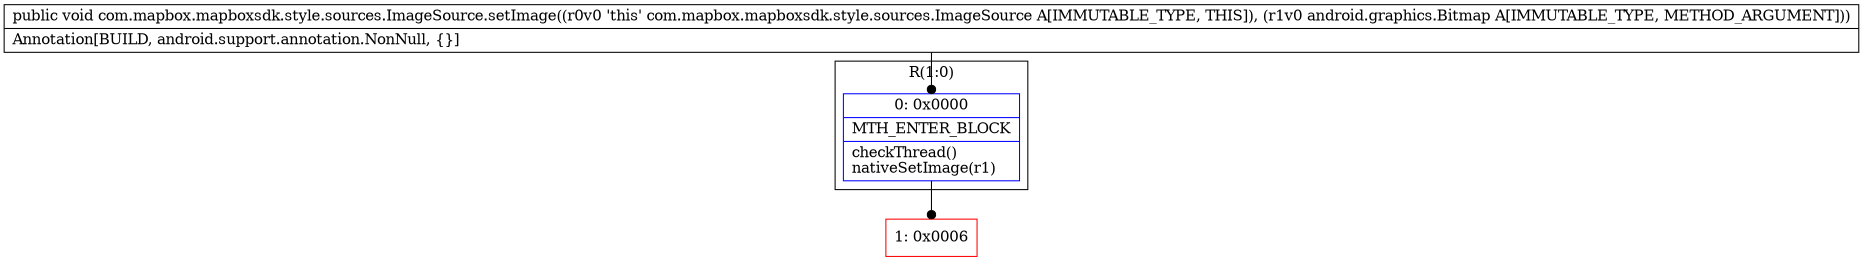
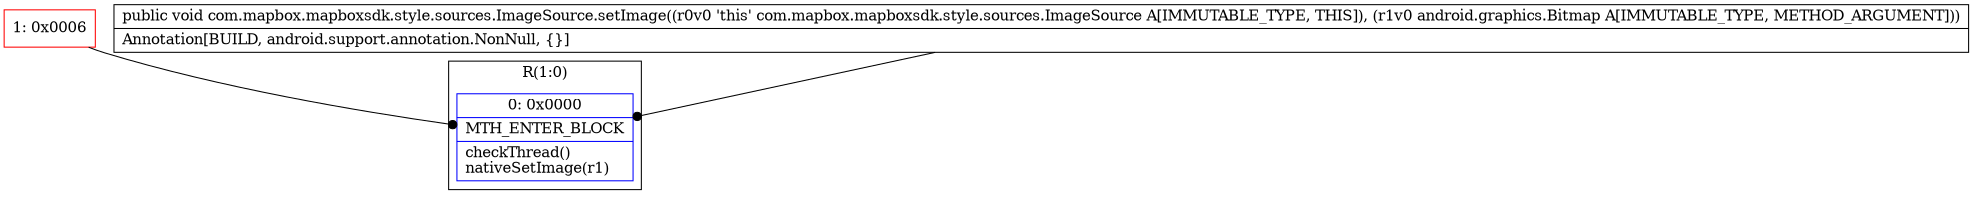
edge "0: 0x0000" -> "1: 0x0006": reversed
